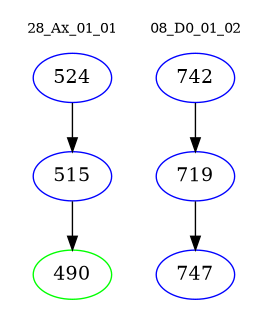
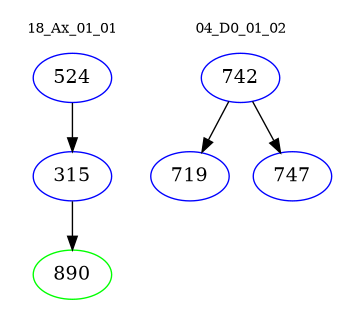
cluster "28_Ax_01_01": label "28_Ax_01_01" -> "18_Ax_01_01"
cluster "08_D0_01_02": label "08_D0_01_02" -> "04_D0_01_02"
node "515": label "515" -> "315"
edge "719" -> "747": now "742" -> "747"
node "490": label "490" -> "890"
